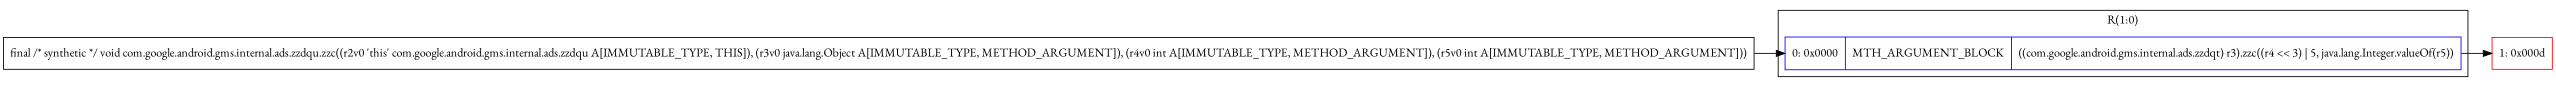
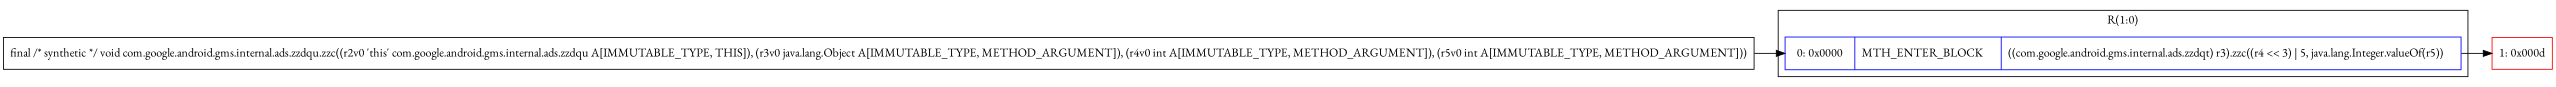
node "0: 0x0000": text "MTH_ARGUMENT_BLOCK" -> "MTH_ENTER_BLOCK"
